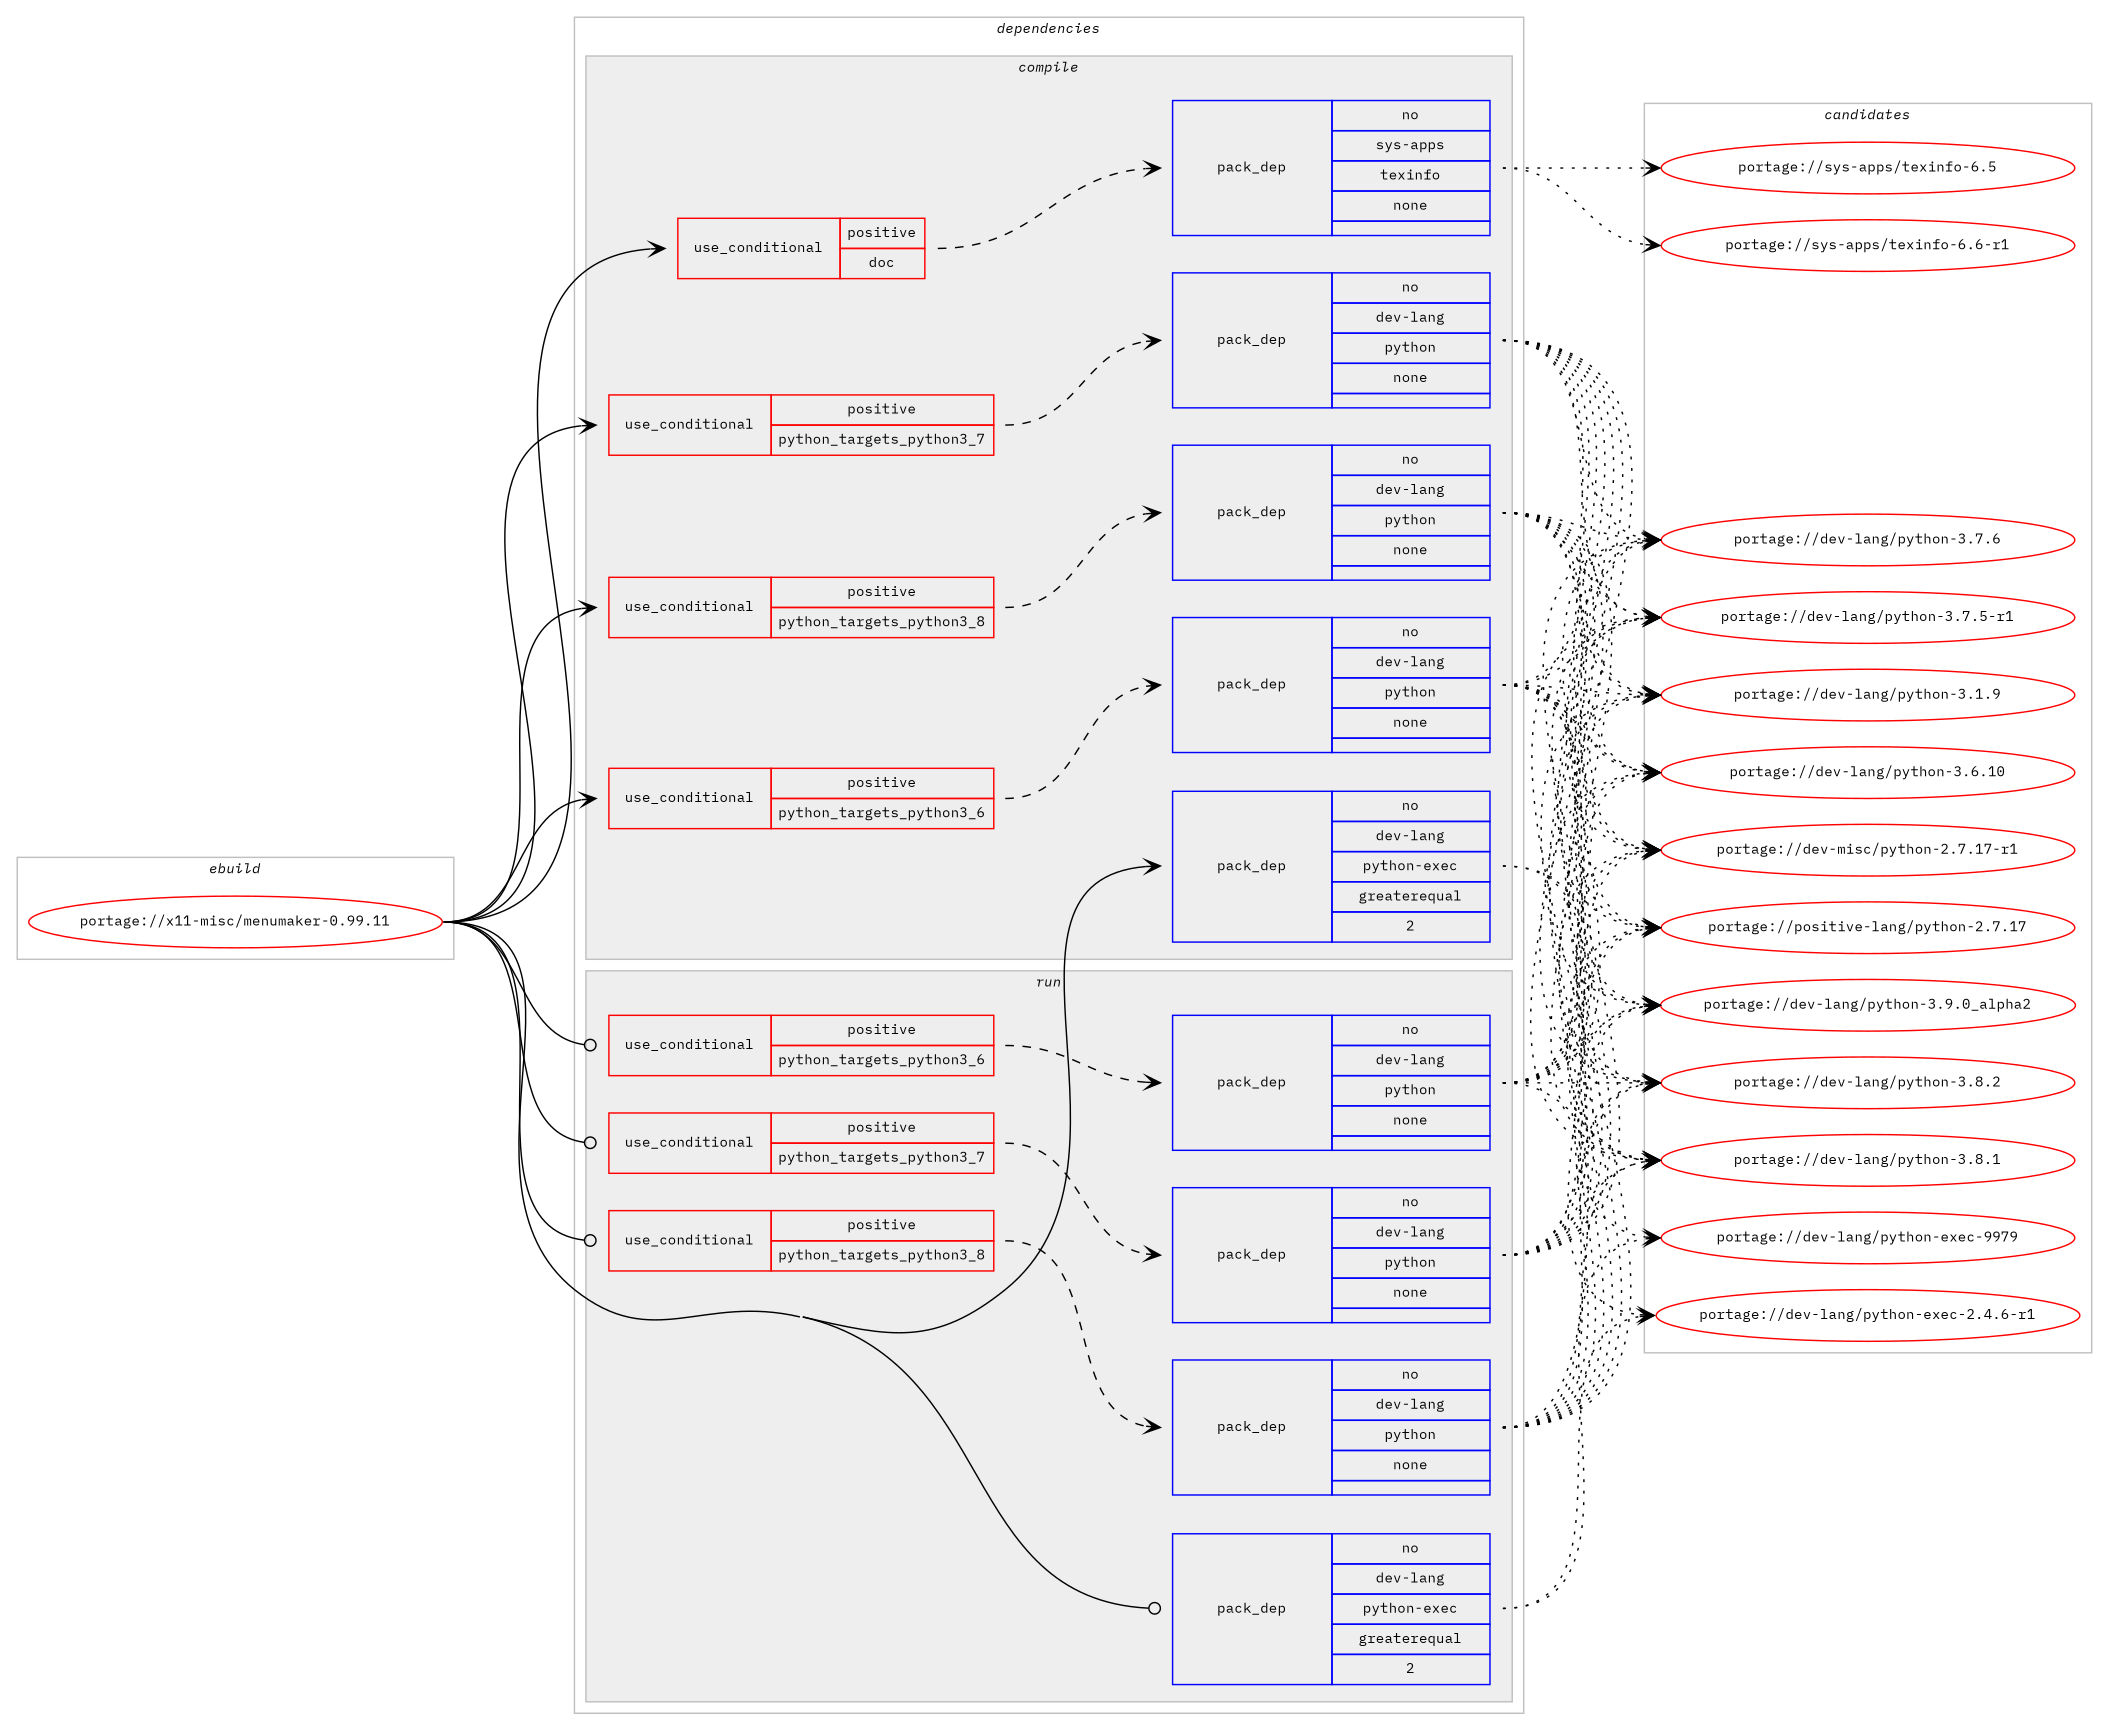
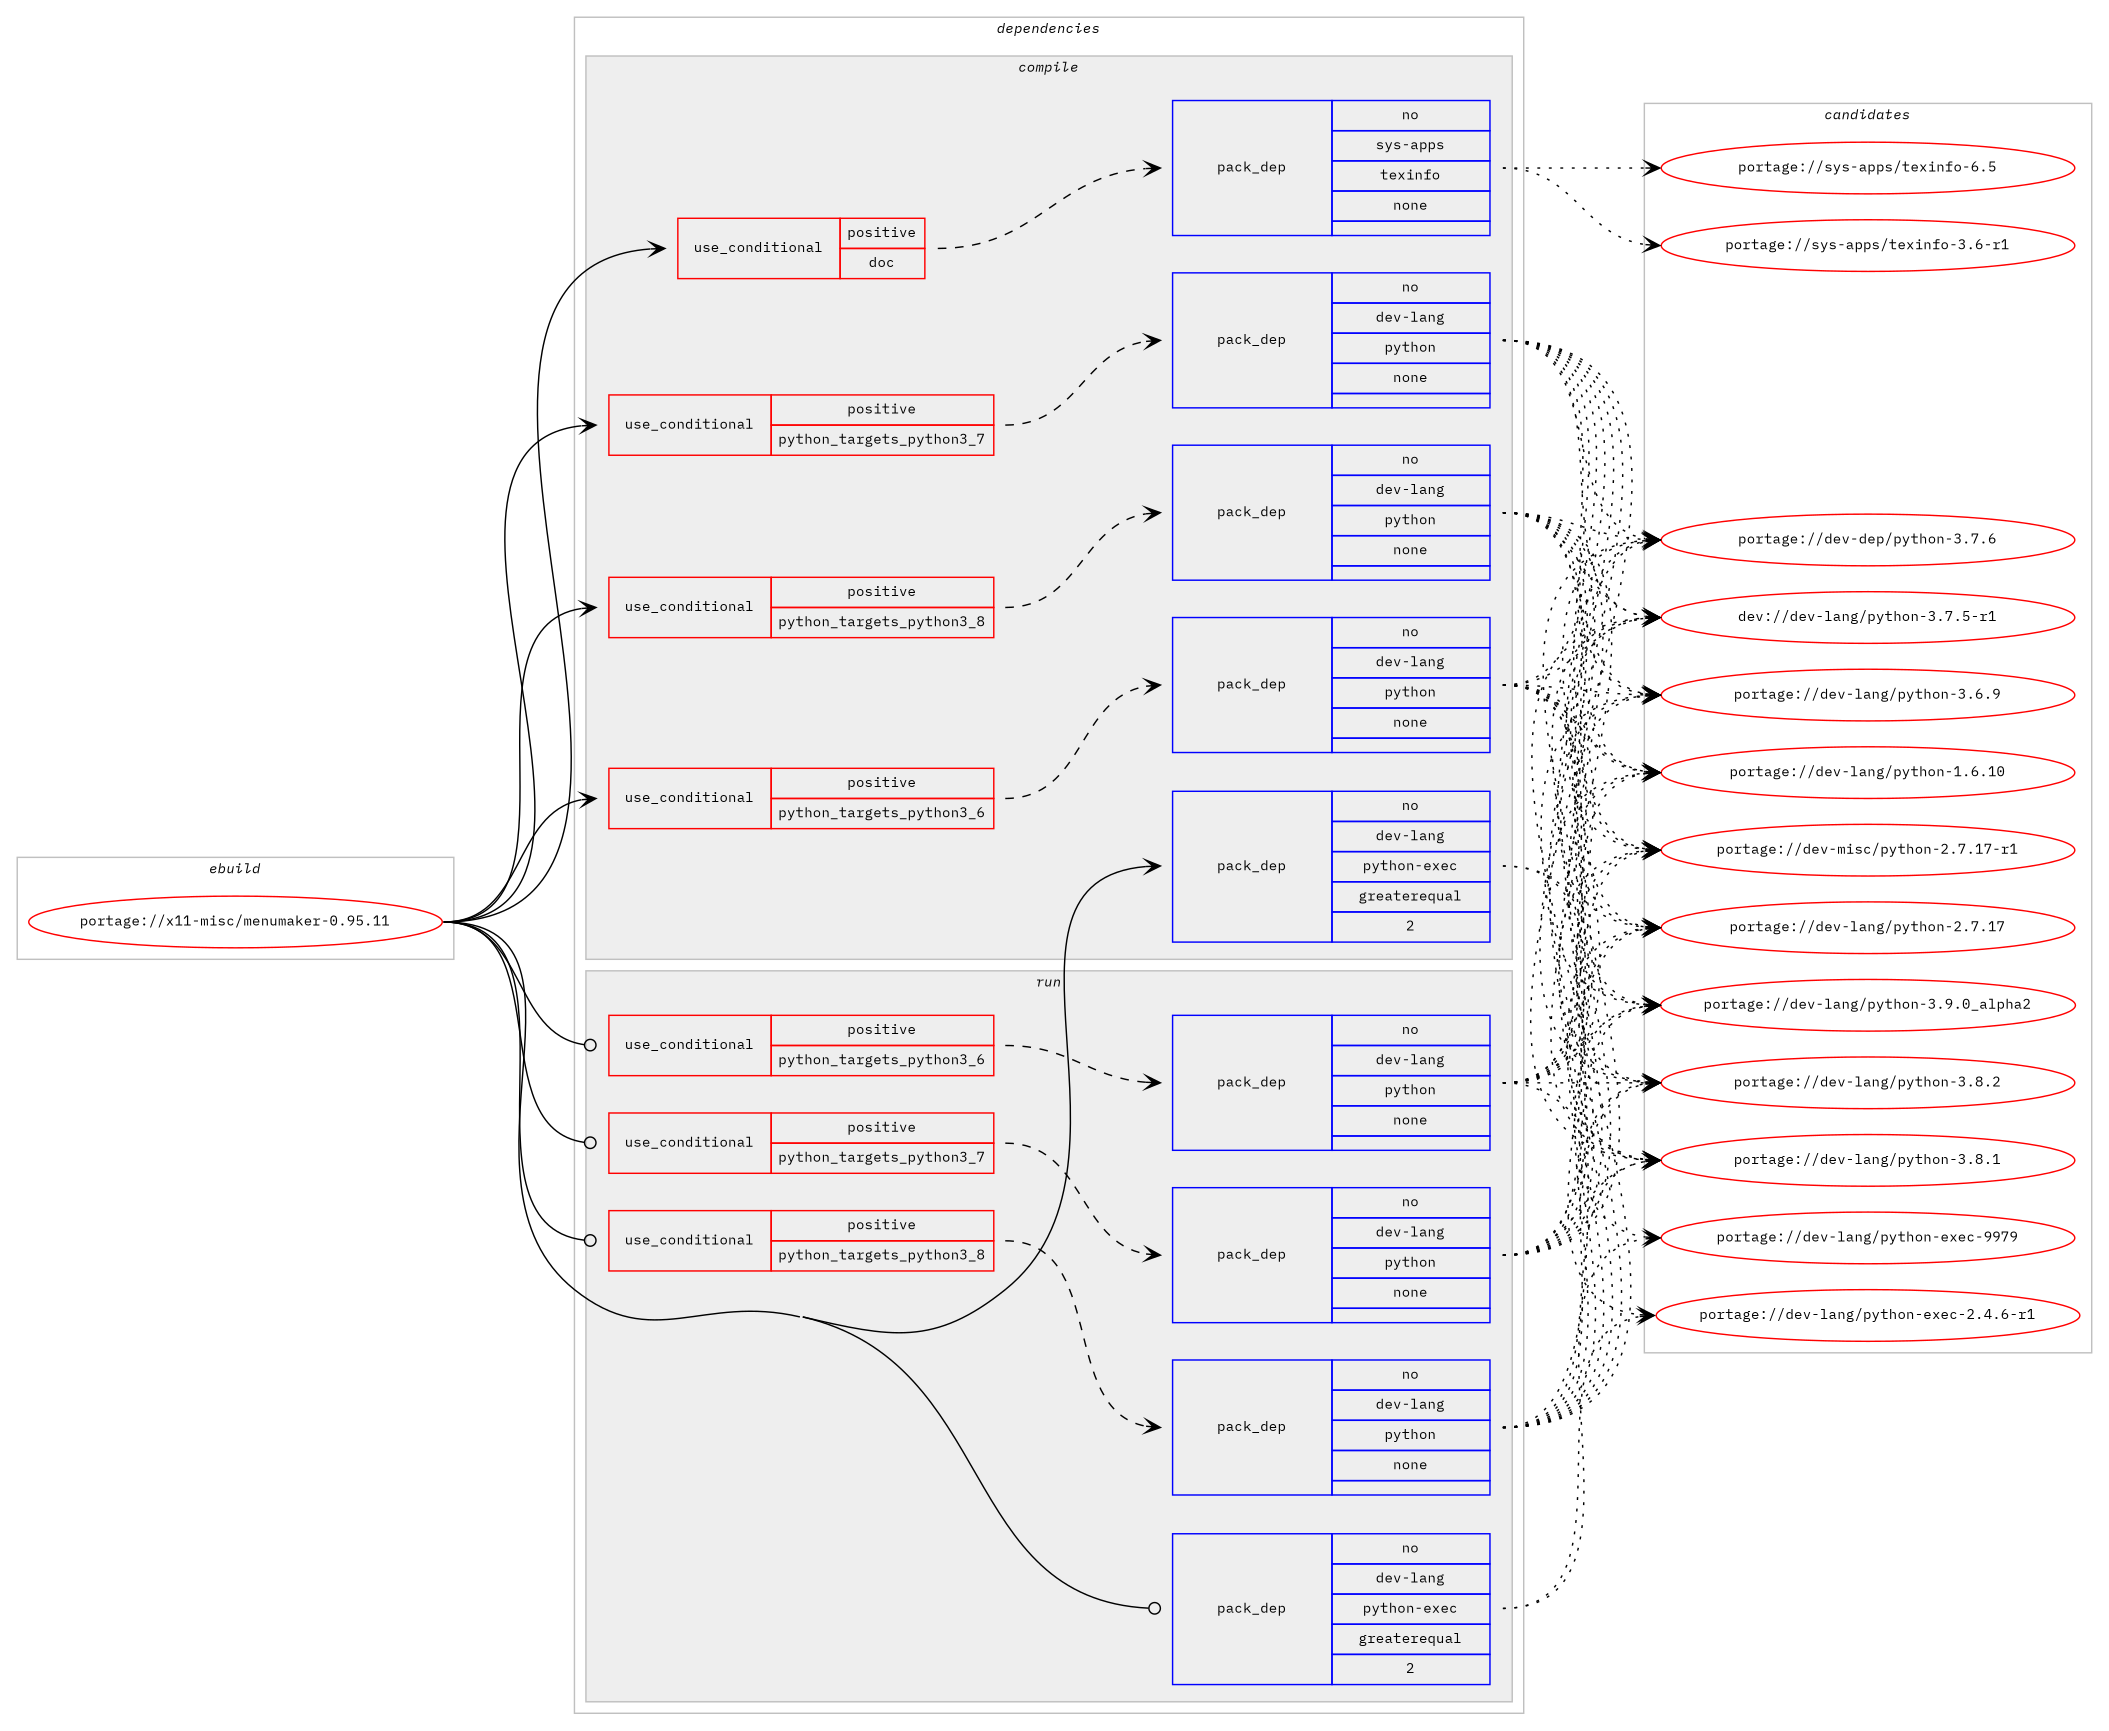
node "portage://sys-apps/texinfo-6.6-r1": label "portage://sys-apps/texinfo-6.6-r1" -> "portage://sys-apps/texinfo-3.6-r1"
node "portage://dev-lang/python-3.7.6": label "portage://dev-lang/python-3.7.6" -> "portage://dev-dep/python-3.7.6"
node "portage://dev-lang/python-3.7.5-r1": label "portage://dev-lang/python-3.7.5-r1" -> "dev://dev-lang/python-3.7.5-r1"
node "portage://dev-lang/python-3.1.9": label "portage://dev-lang/python-3.1.9" -> "portage://dev-lang/python-3.6.9"
node "portage://dev-lang/python-3.6.10": label "portage://dev-lang/python-3.6.10" -> "portage://dev-lang/python-1.6.10"
node "portage://x11-misc/menumaker-0.99.11": label "portage://x11-misc/menumaker-0.99.11" -> "portage://x11-misc/menumaker-0.95.11"
node "portage://positive-lang/python-2.7.17": label "portage://positive-lang/python-2.7.17" -> "portage://dev-lang/python-2.7.17"
